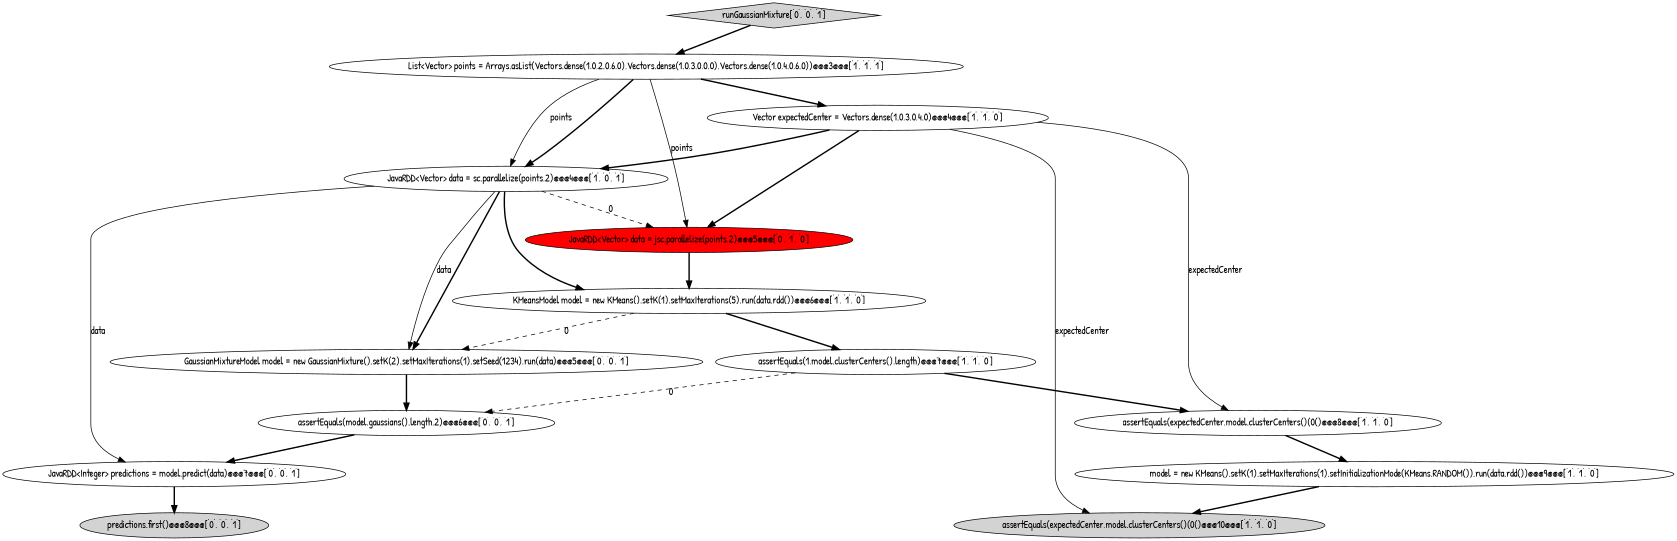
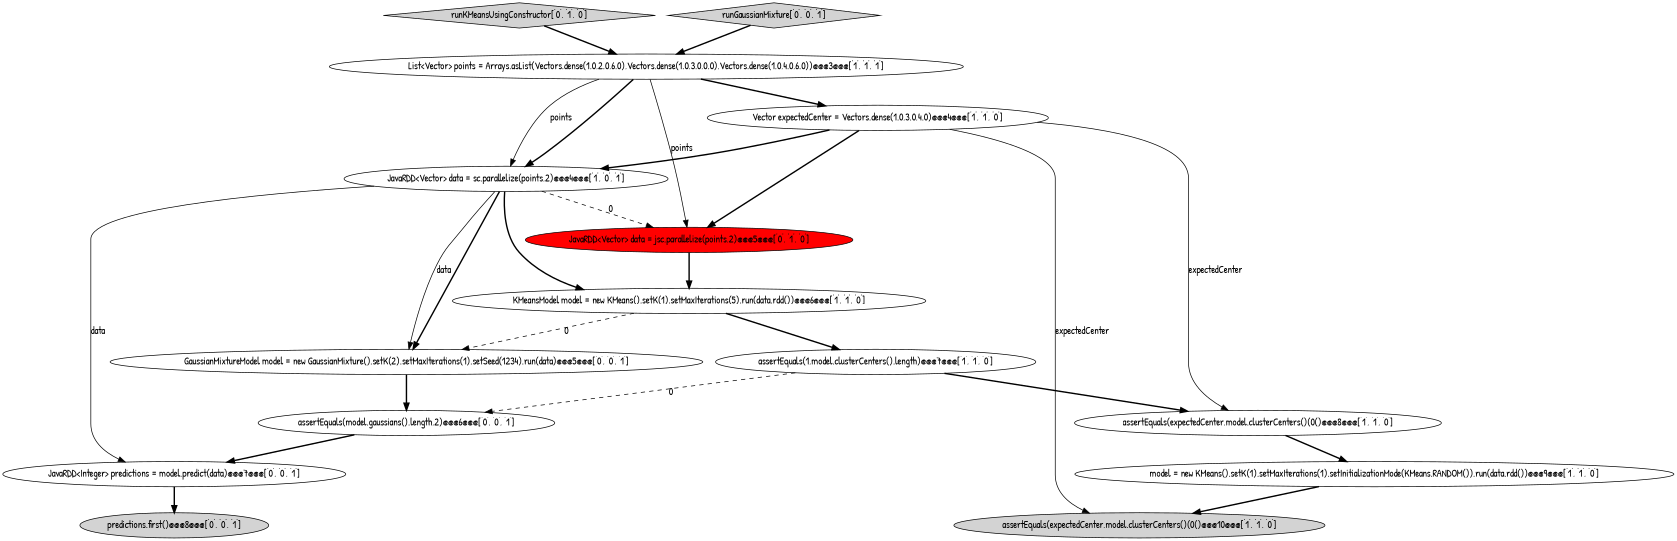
node "runKMeansUsingConstructor['0', '1', '0']": added
